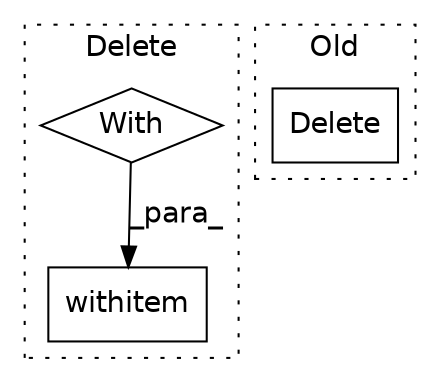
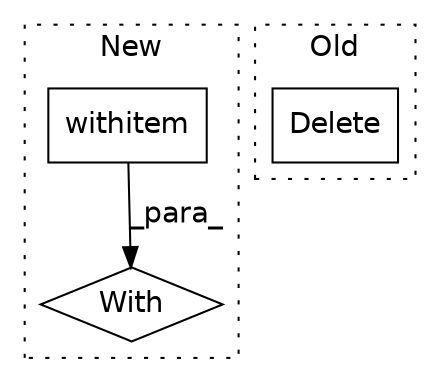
cluster "Delete": label "Delete" -> "New"
edge "With" -> "withitem": reversed
